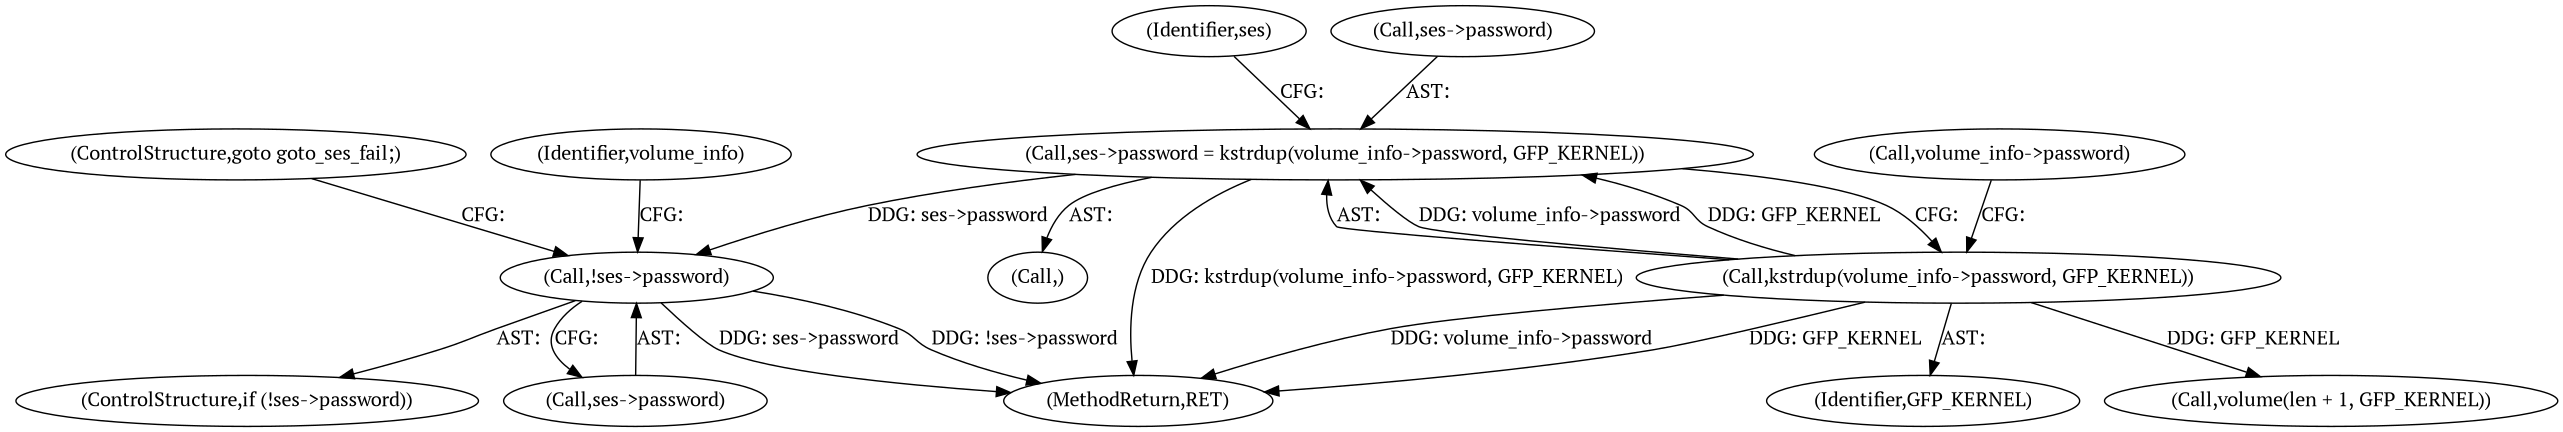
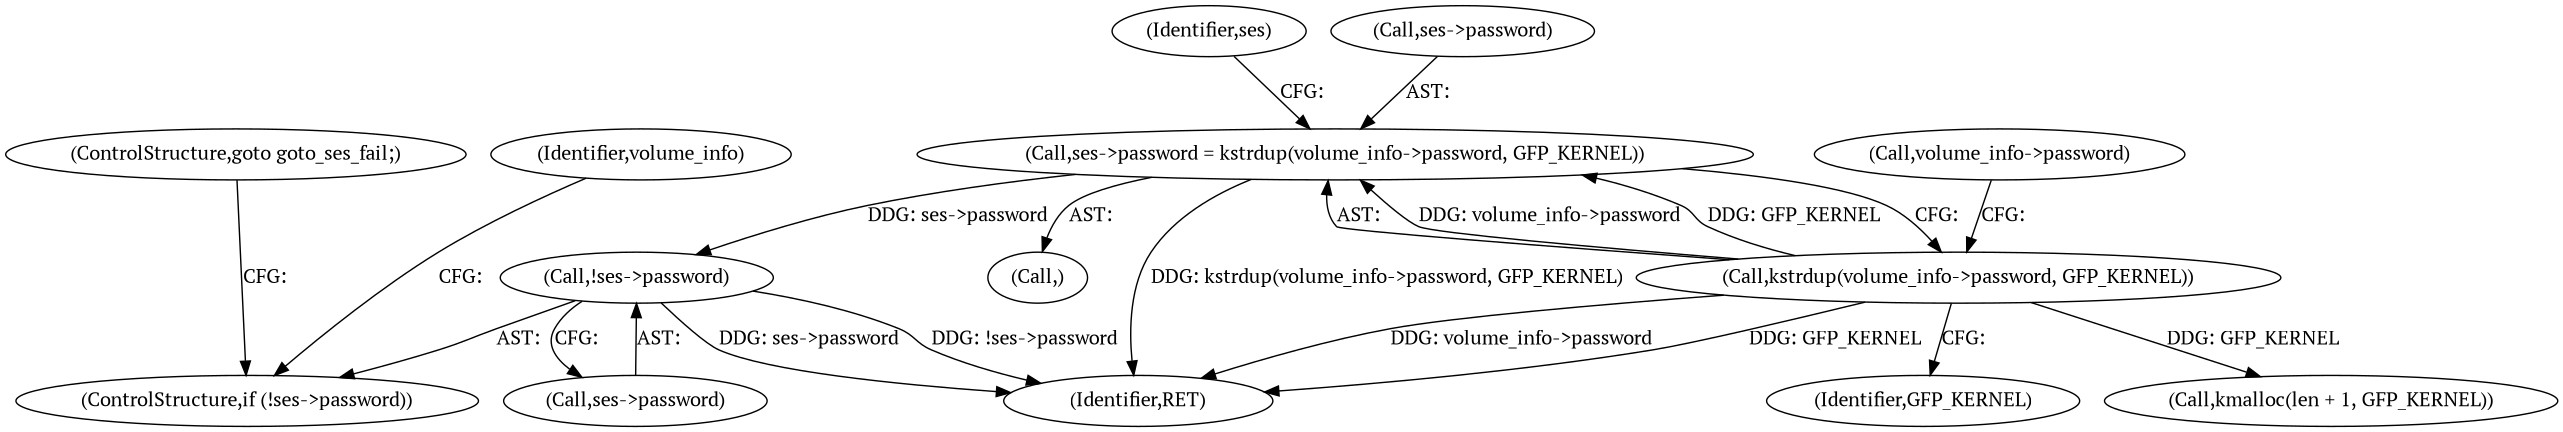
edge "(Identifier,volume_info)" -> "(Call,!ses->password)": now "(Identifier,volume_info)" -> "(ControlStructure,if (!ses->password))"
edge "(ControlStructure,goto goto_ses_fail;)" -> "(Call,!ses->password)": now "(ControlStructure,goto goto_ses_fail;)" -> "(ControlStructure,if (!ses->password))"
edge "(Call,kstrdup(volume_info->password, GFP_KERNEL))" -> "(Identifier,GFP_KERNEL)": label "AST: " -> "CFG: "
node "(MethodReturn,RET)": label "(MethodReturn,RET)" -> "(Identifier,RET)"
node "(Call,volume(len + 1, GFP_KERNEL))": label "(Call,volume(len + 1, GFP_KERNEL))" -> "(Call,kmalloc(len + 1, GFP_KERNEL))"
